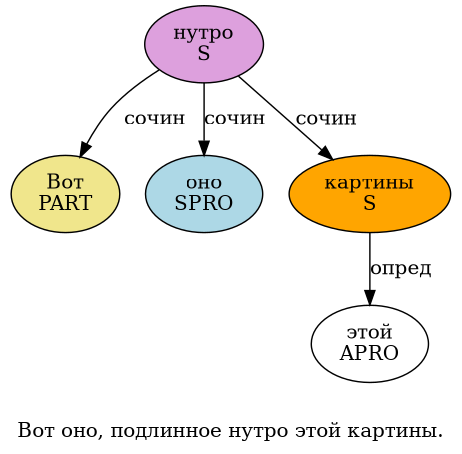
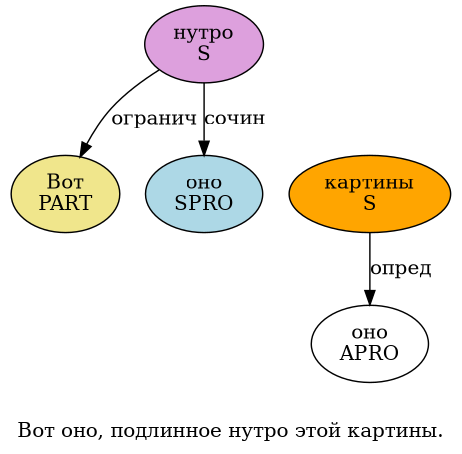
edge "нутро S" -> "картины S": removed, label "сочин"
edge "нутро S" -> "Вот PART": label "сочин" -> "огранич"
node "этой APRO": label "этой APRO" -> "оно APRO"
